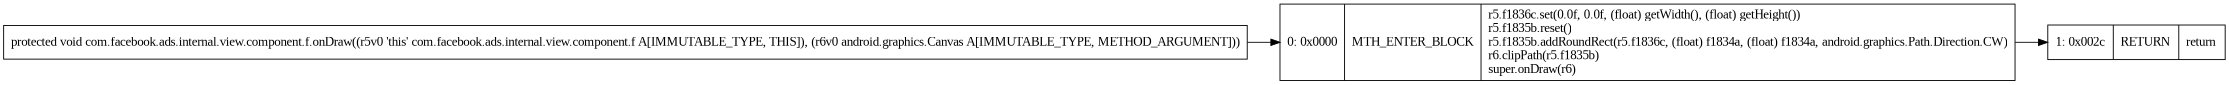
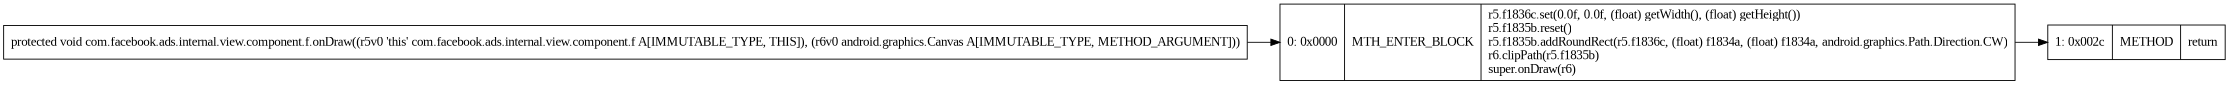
node "1: 0x002c": text "RETURN" -> "METHOD"
